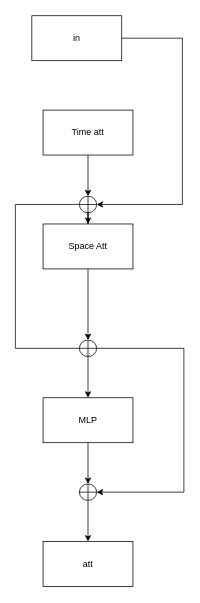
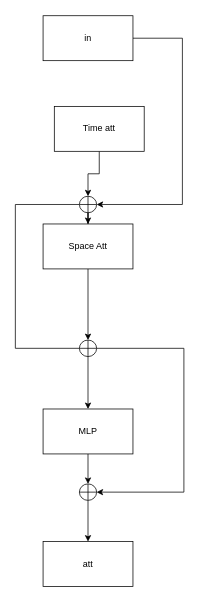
node "in": moved (77, 38) -> (88, 38)
node "Time att": moved (88, 132) -> (99, 129)
node "MLP": moved (88, 420) -> (88, 432)
